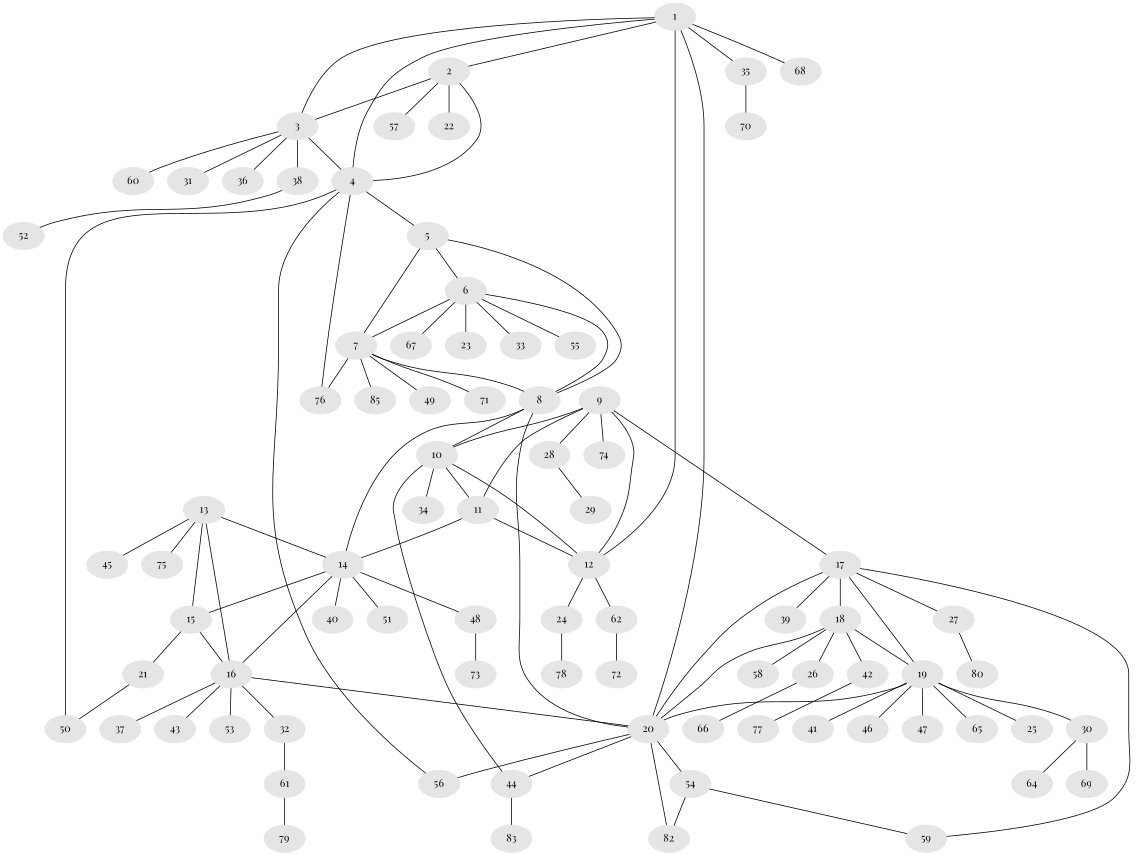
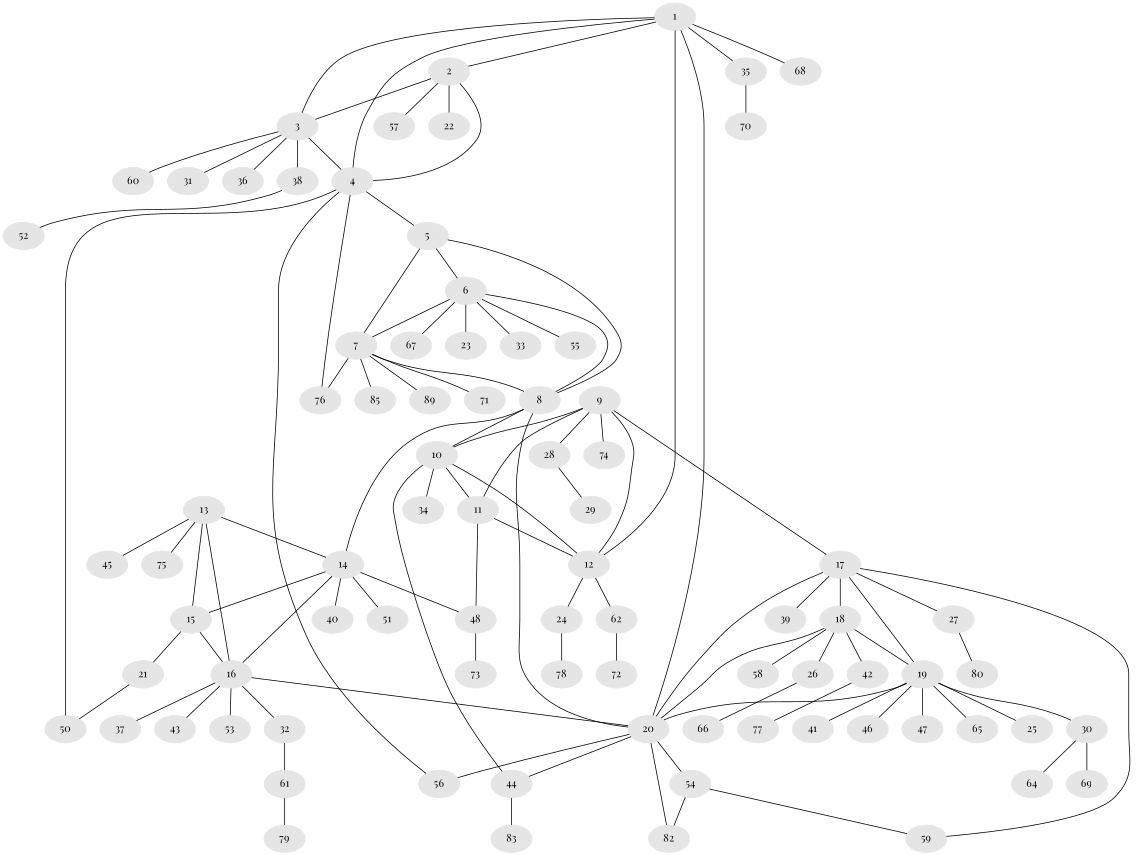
node "49": label "49" -> "89"
edge "11" -- "14": now "11" -- "48"
